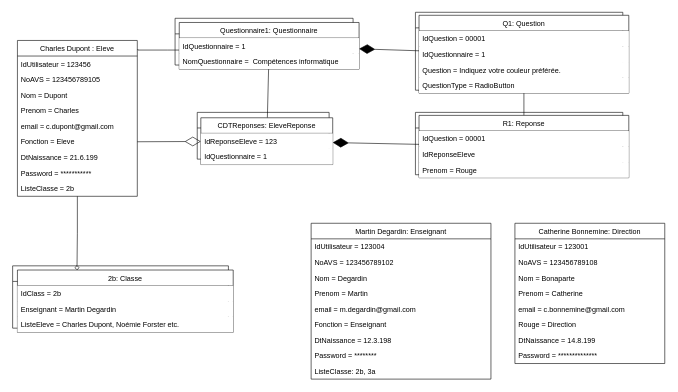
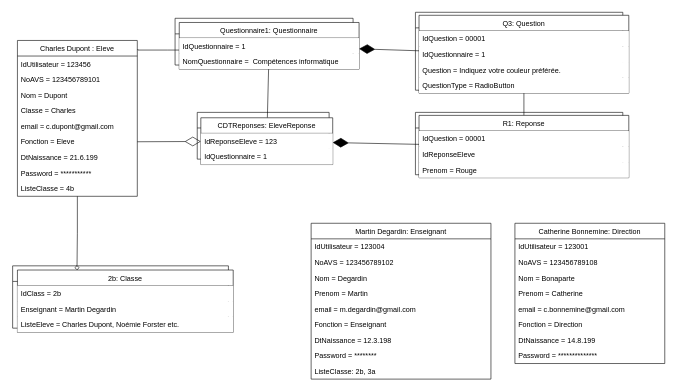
node "Q1: Question": label "Q1: Question" -> "Q3: Question"
node "NoAVS = 123456789105": label "NoAVS = 123456789105" -> "NoAVS = 123456789101"
node "Prenom = Charles": label "Prenom = Charles" -> "Classe = Charles"
node "ListeClasse = 2b": label "ListeClasse = 2b" -> "ListeClasse = 4b"
node "Rouge = Direction": label "Rouge = Direction" -> "Fonction = Direction"
